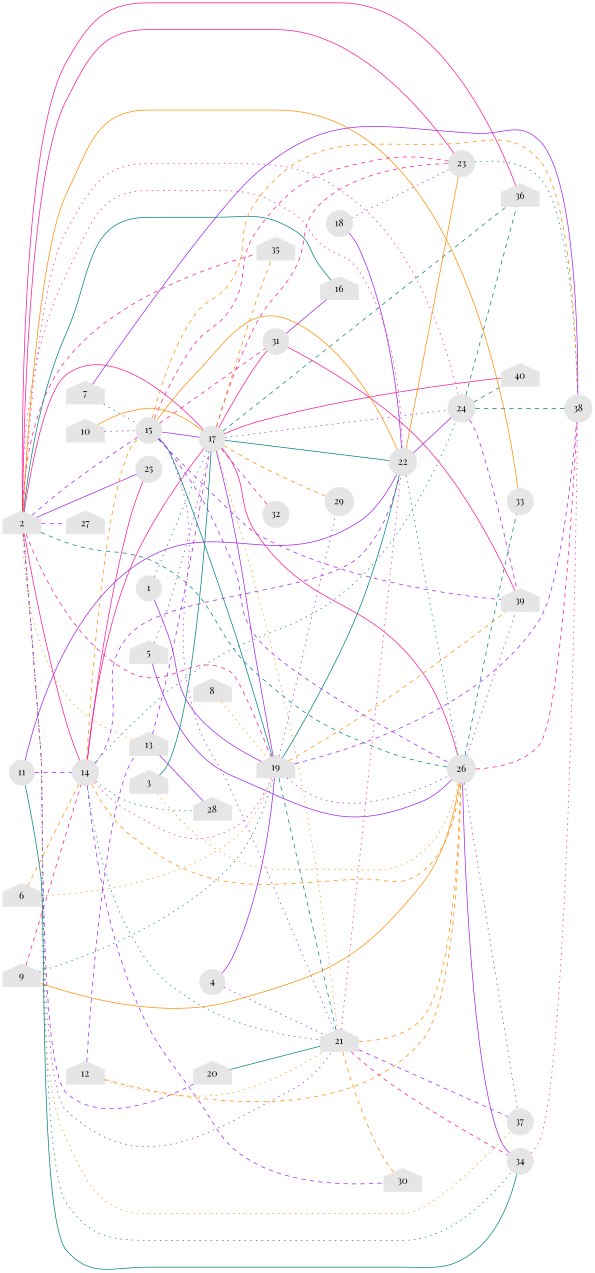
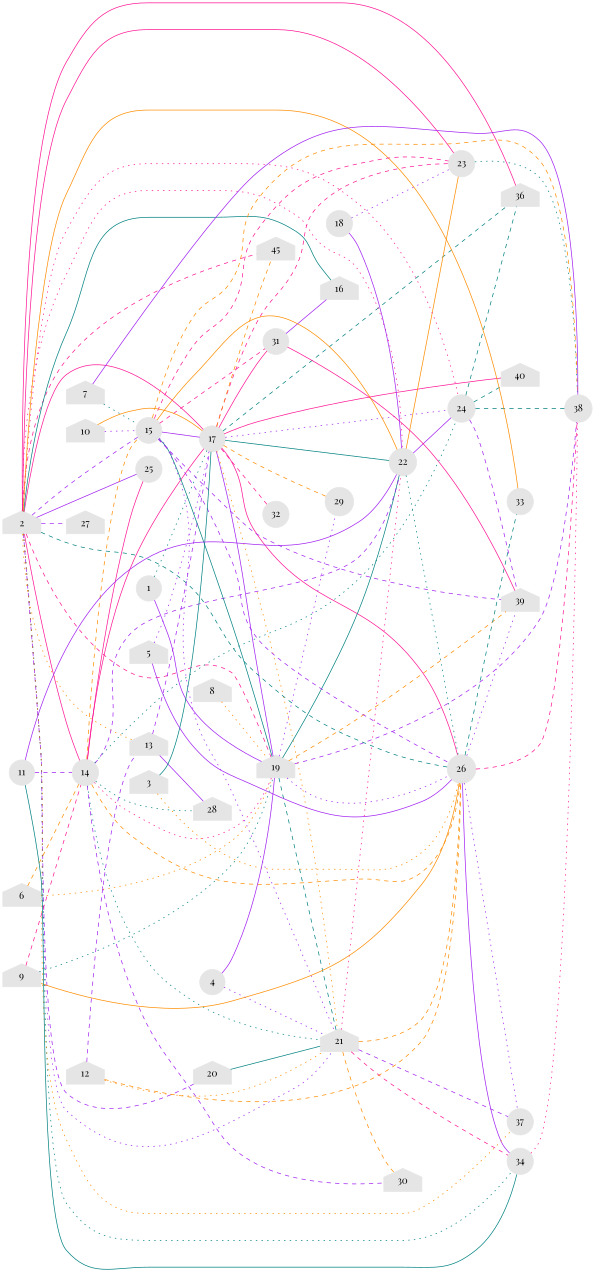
node "35": label "35" -> "45"
